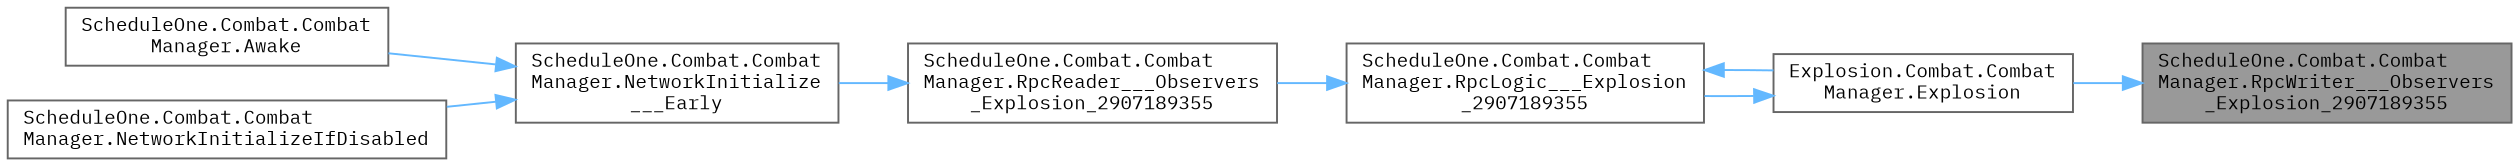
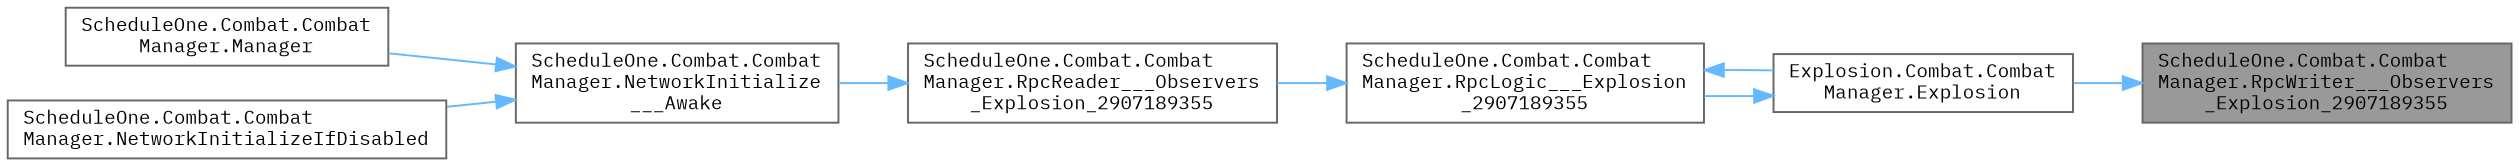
node "ScheduleOne.Combat.Combat Manager.Awake": label "ScheduleOne.Combat.Combat Manager.Awake" -> "ScheduleOne.Combat.Combat Manager.Manager"
node "ScheduleOne.Combat.Combat Manager.NetworkInitialize ___Early": label "ScheduleOne.Combat.Combat Manager.NetworkInitialize ___Early" -> "ScheduleOne.Combat.Combat Manager.NetworkInitialize ___Awake"
